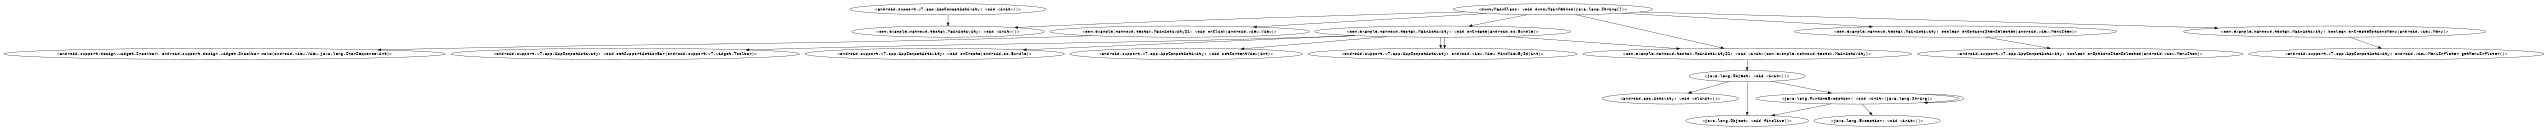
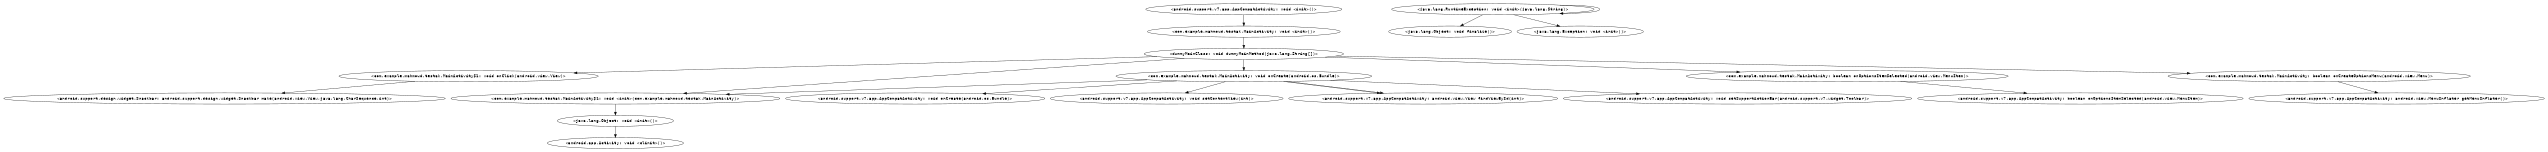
edge "<dummyMainClass: void dummyMainMethod(java.lang.String[])>" -> "<com.example.mahmoud.testak.MainActivity: void <init>()>": reversed
edge "<java.lang.Object: void <init>()>" -> "<java.lang.RuntimeException: void <init>(java.lang.String)>": removed
edge "<java.lang.Object: void <init>()>" -> "<java.lang.Object: void finalize()>": removed
